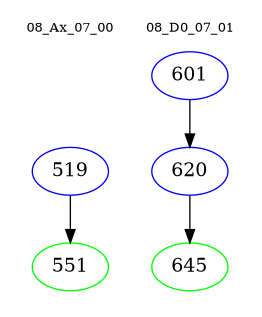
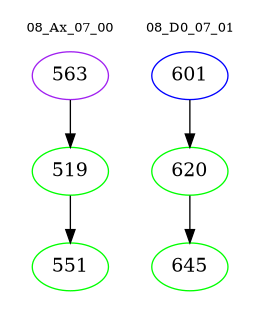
node "563": added
node "519": color blue -> green
node "620": color blue -> green
